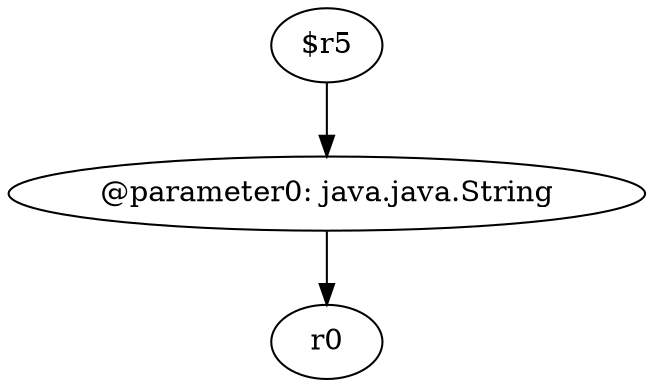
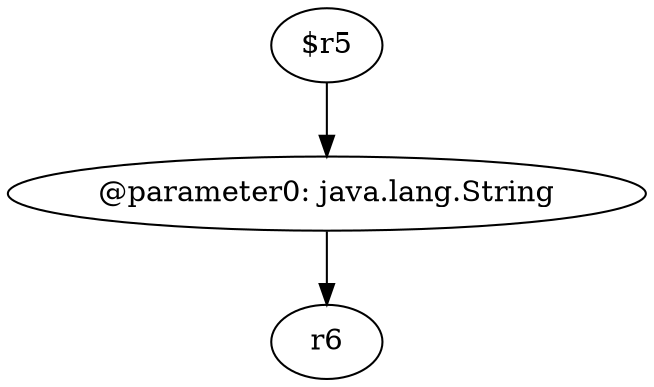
node "@parameter0: java.java.String": label "@parameter0: java.java.String" -> "@parameter0: java.lang.String"
node "r0": label "r0" -> "r6"
